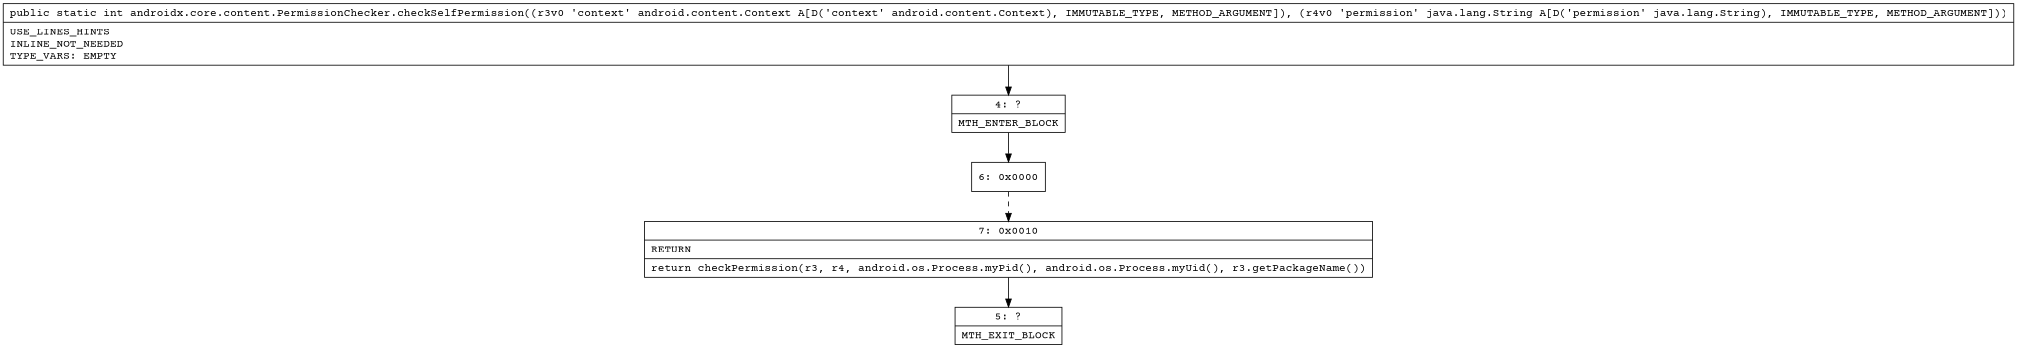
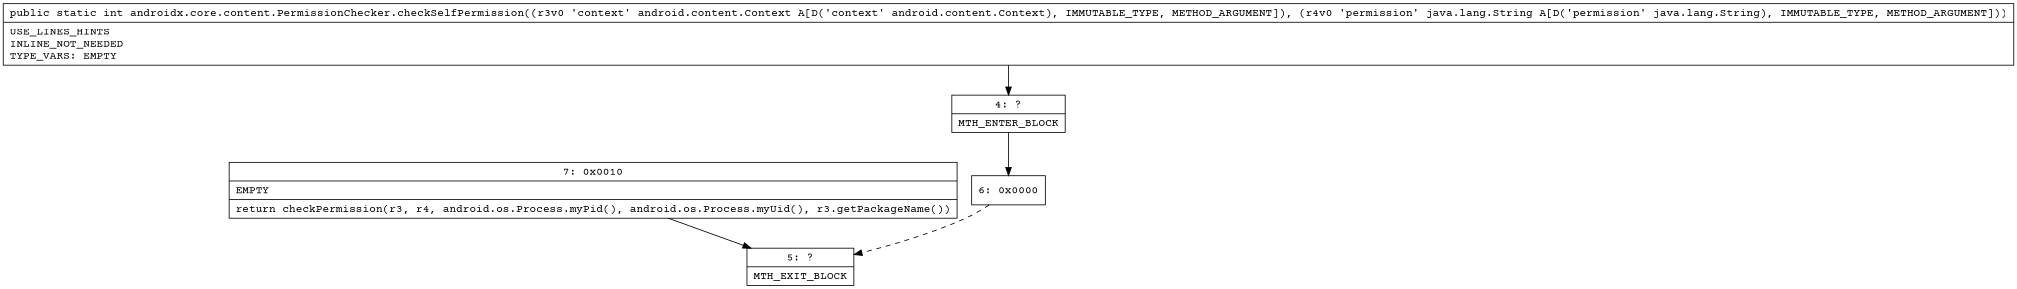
edge "6: 0x0000" -> "7: 0x0010": now "6: 0x0000" -> "5: ?"
node "7: 0x0010": text "RETURN" -> "EMPTY"
